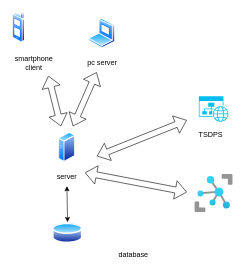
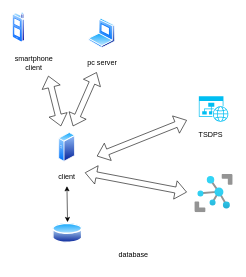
node "server": label "server" -> "client"
